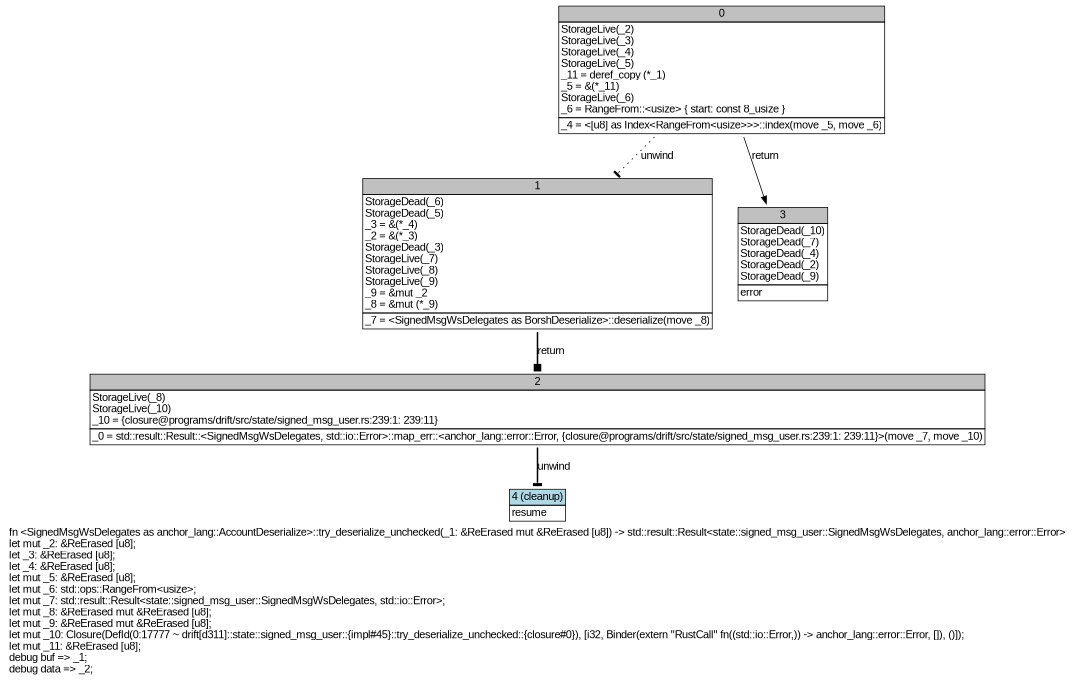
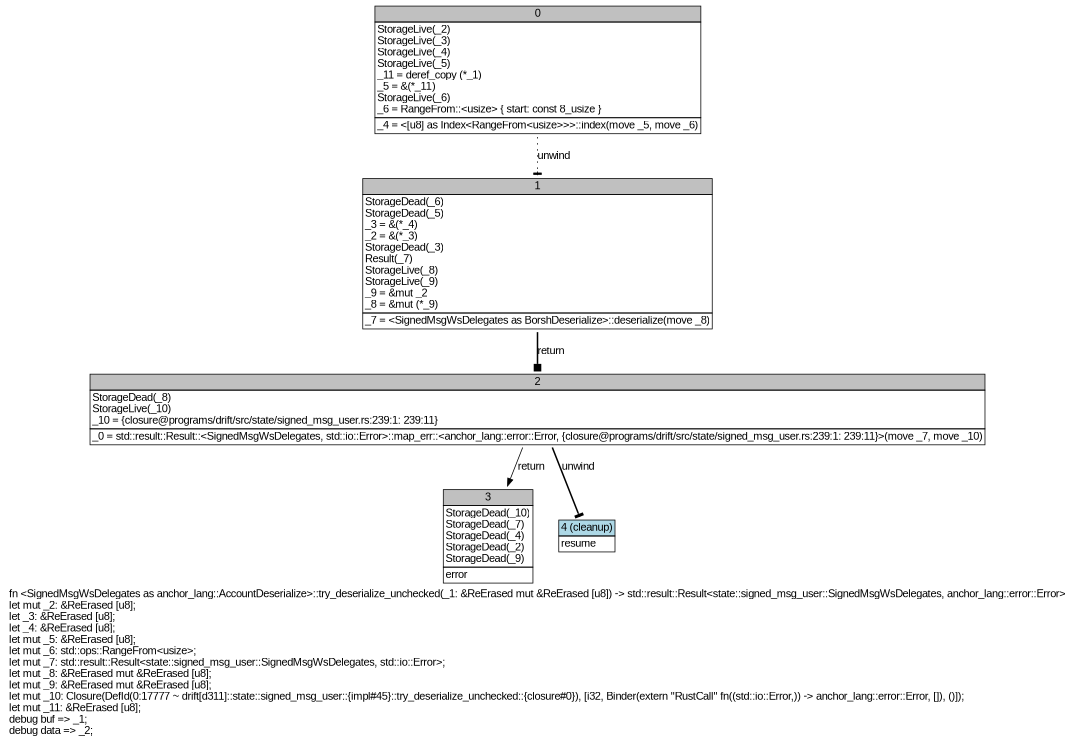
edge "0" -> "3": now "2" -> "3"
node "1": text "StorageLive(_7)" -> "Result(_7)"
node "2": text "StorageLive(_8)" -> "StorageDead(_8)"
